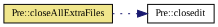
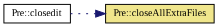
edge "Pre::closeAllExtraFiles" -> "Pre::closedit": reversed
